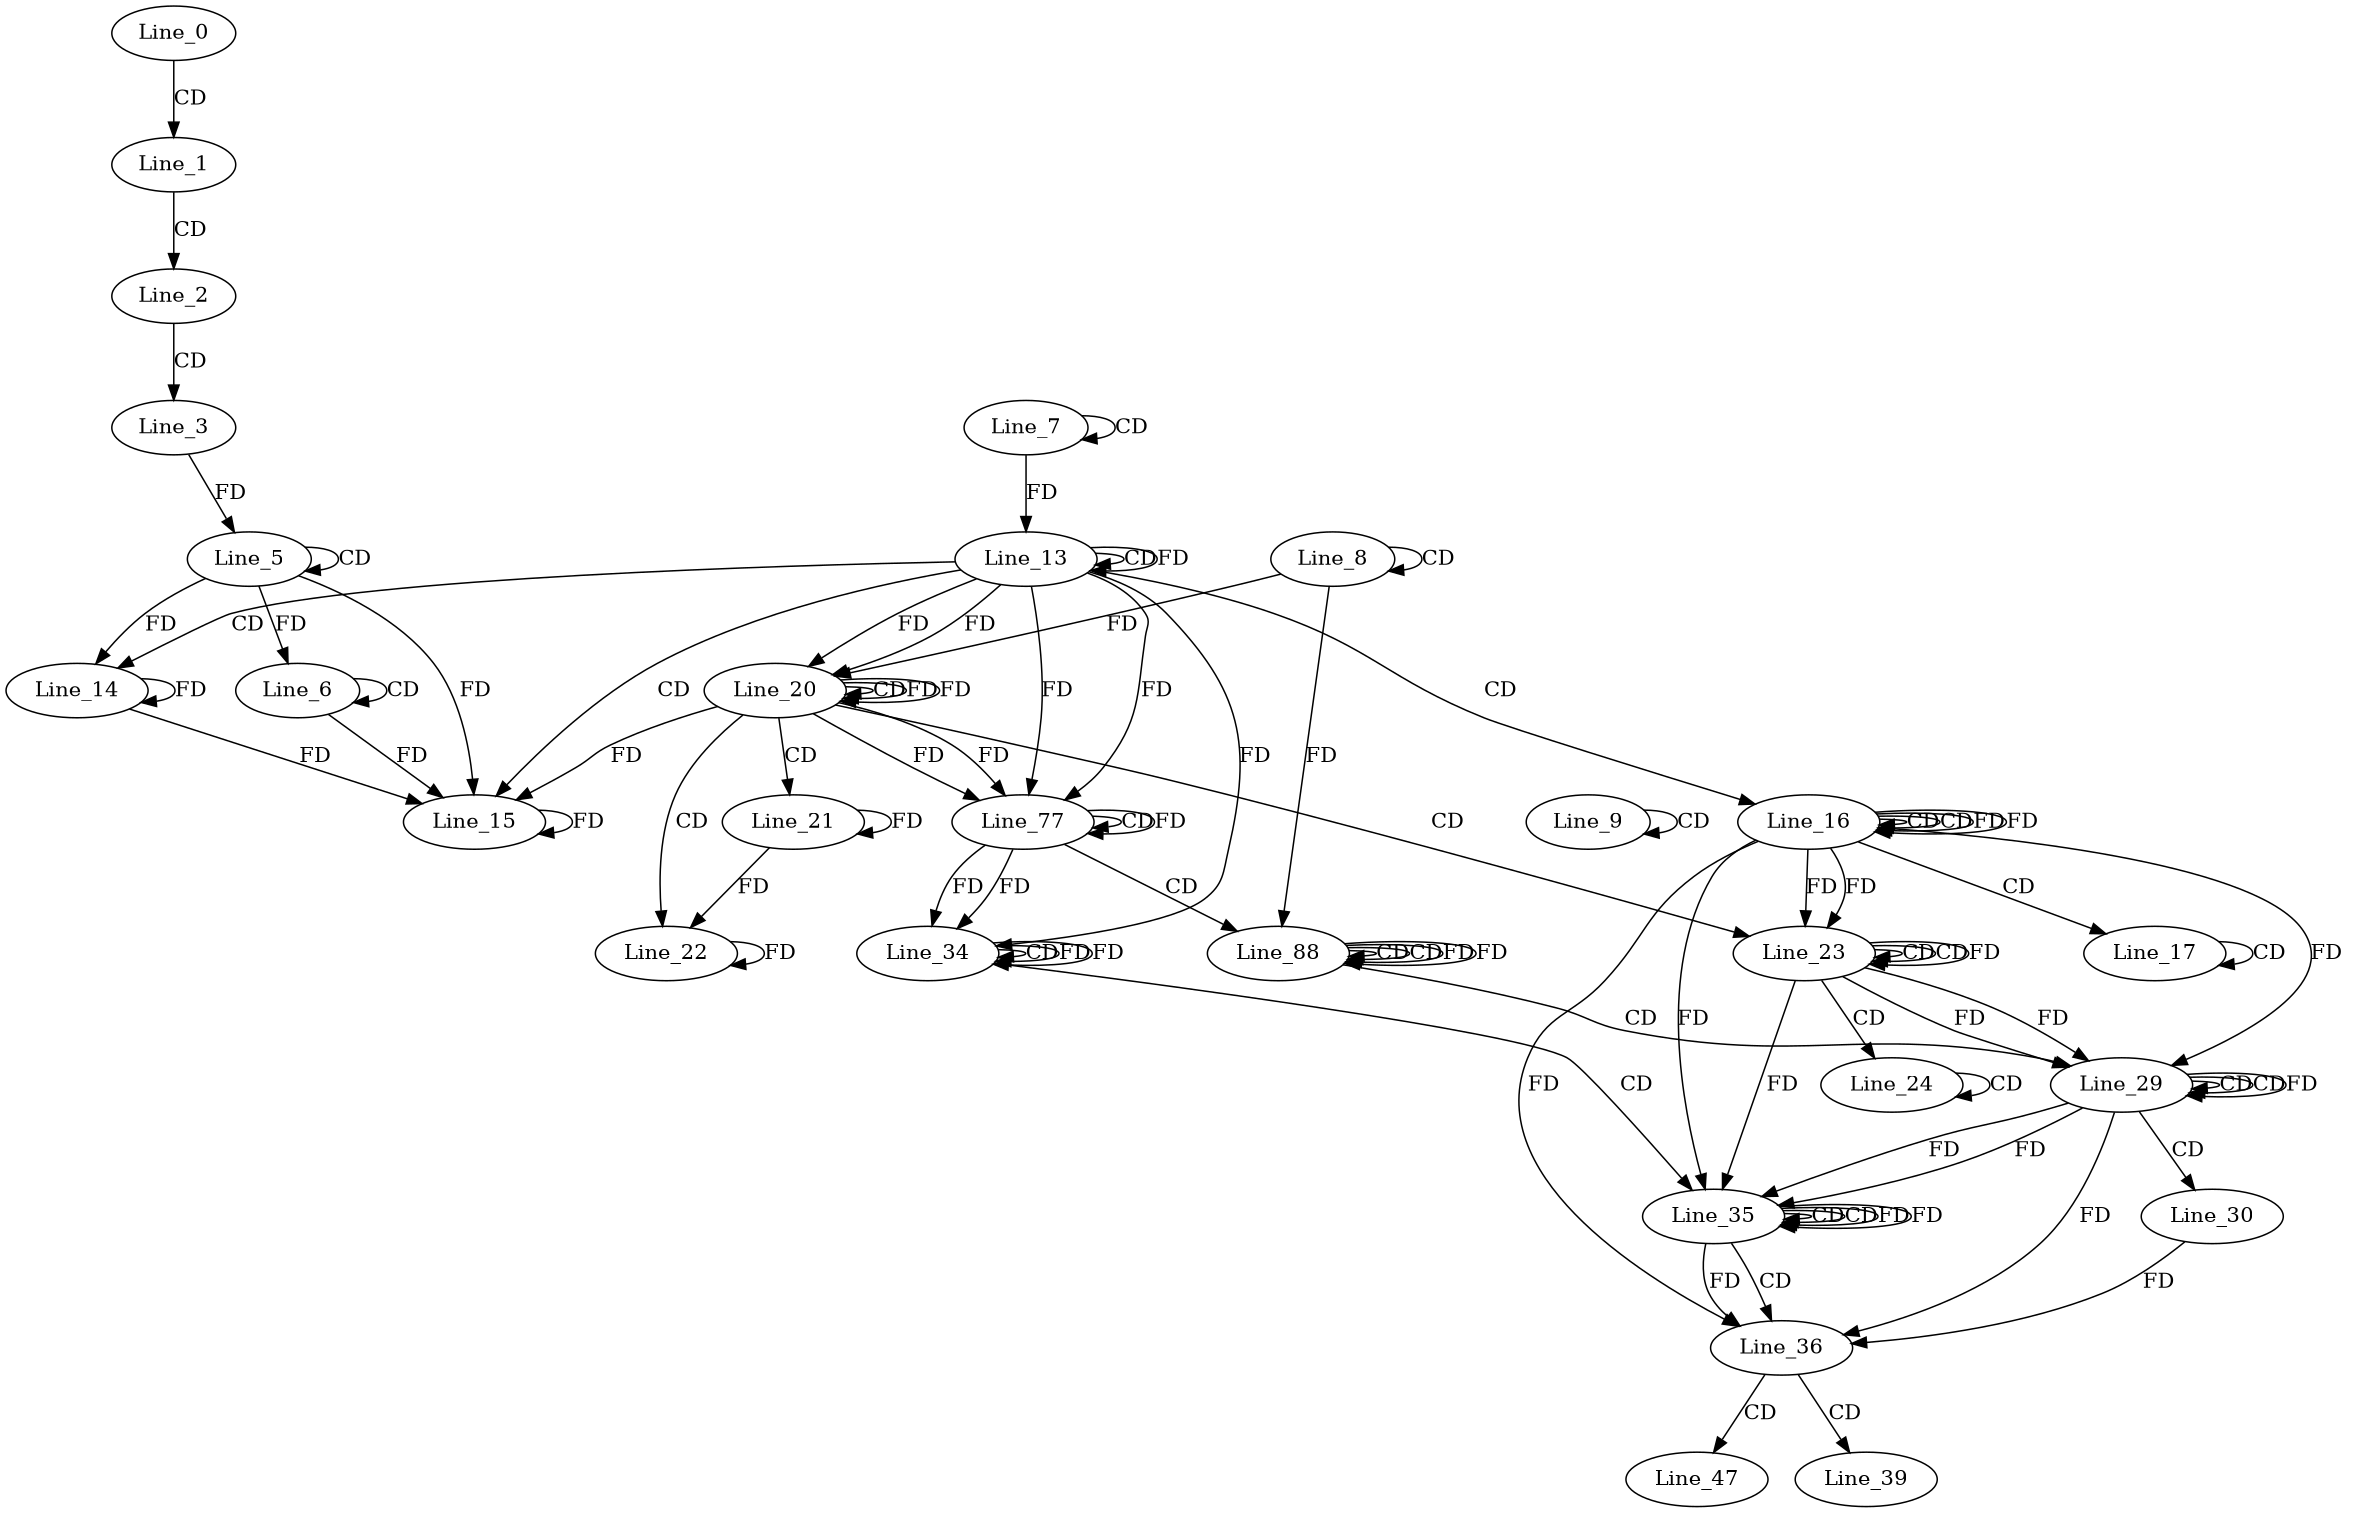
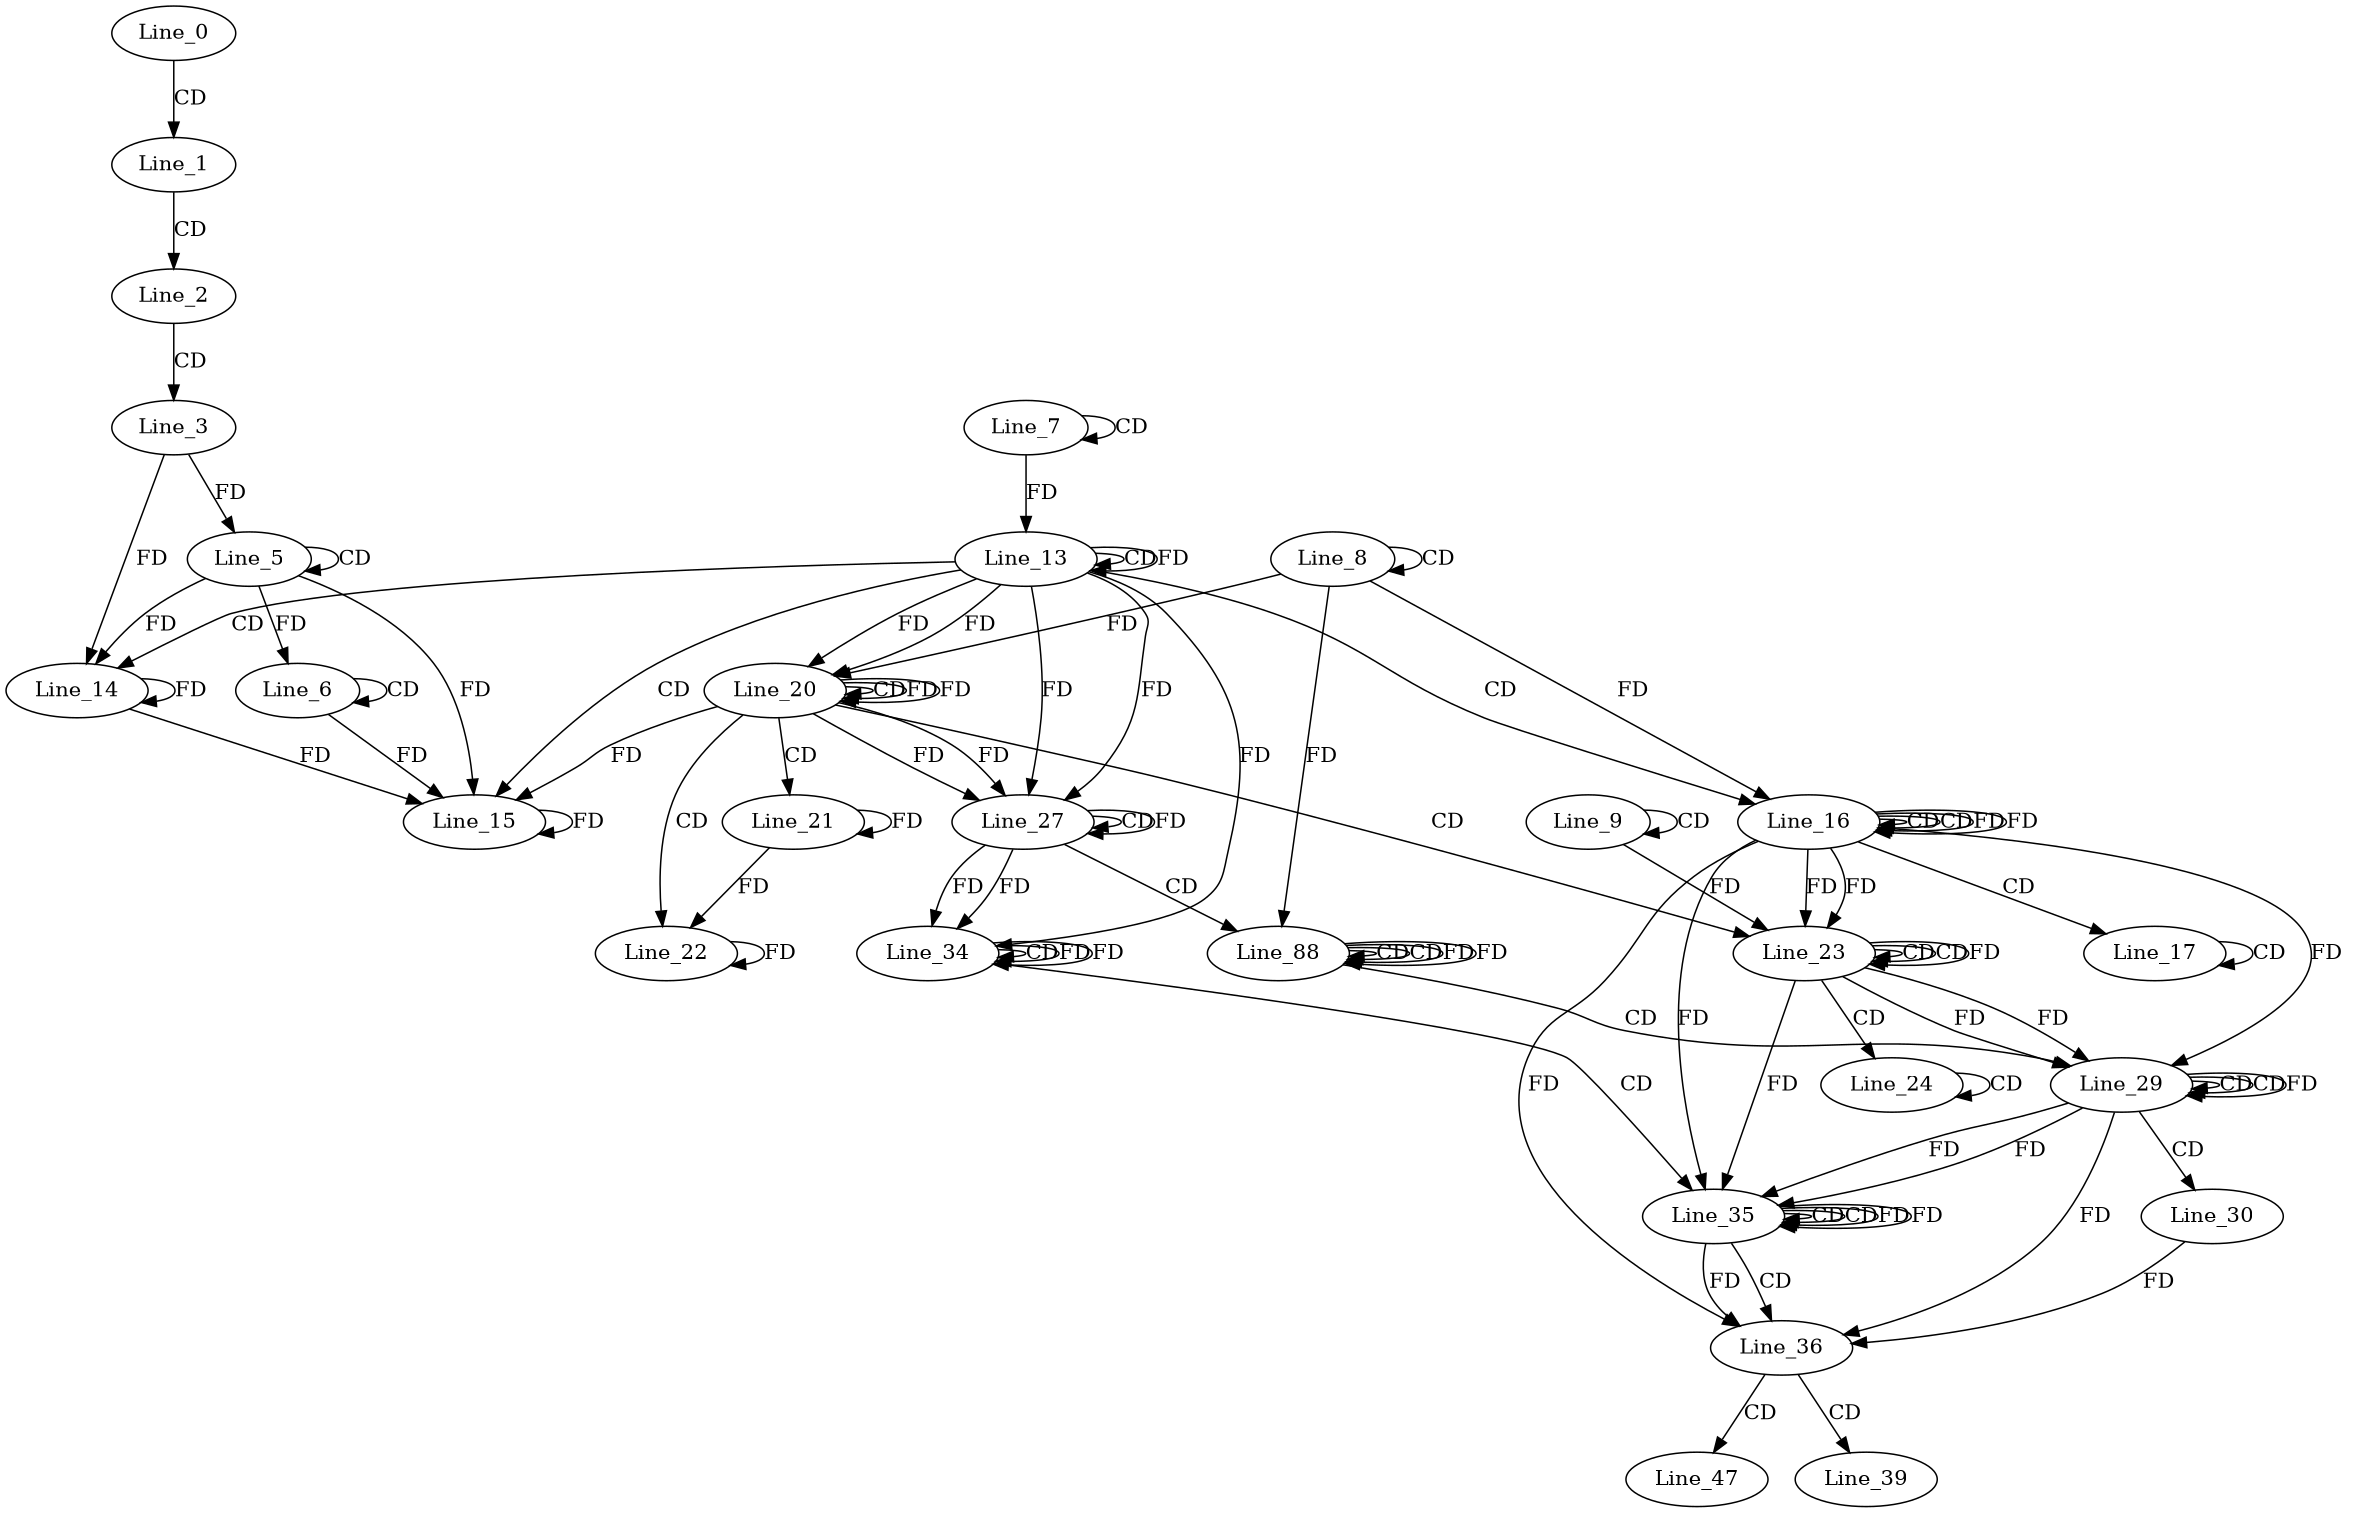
edge "Line_3" -> "Line_14": added, label "FD"
edge "Line_8" -> "Line_16": added, label "FD"
node "Line_77": label "Line_77" -> "Line_27"
edge "Line_9" -> "Line_23": added, label "FD"
